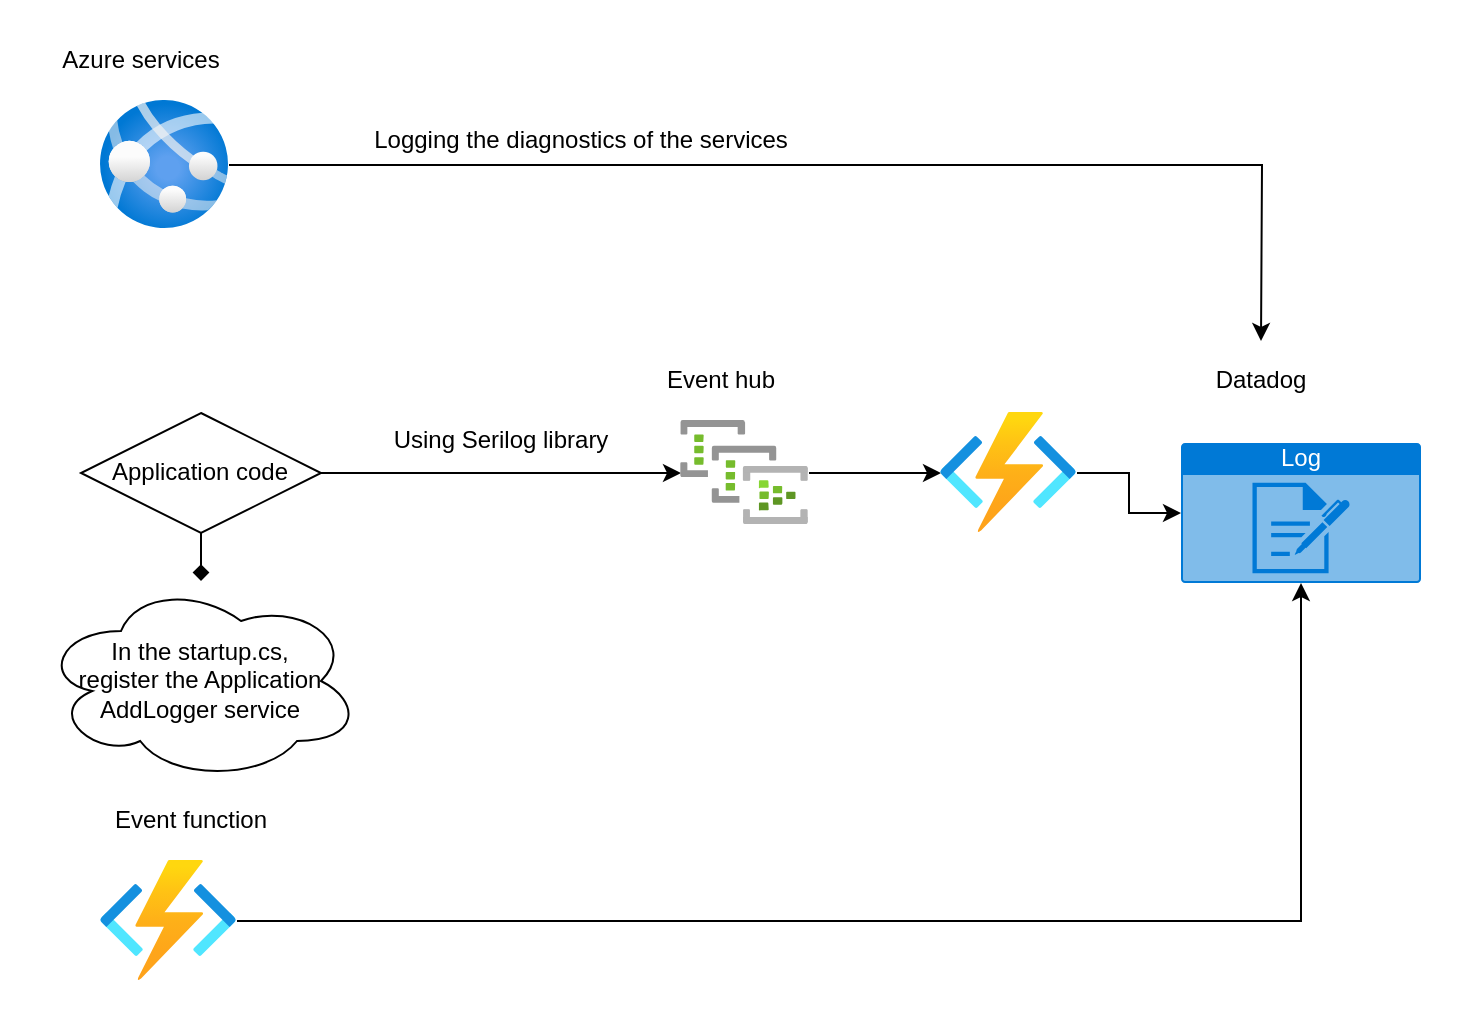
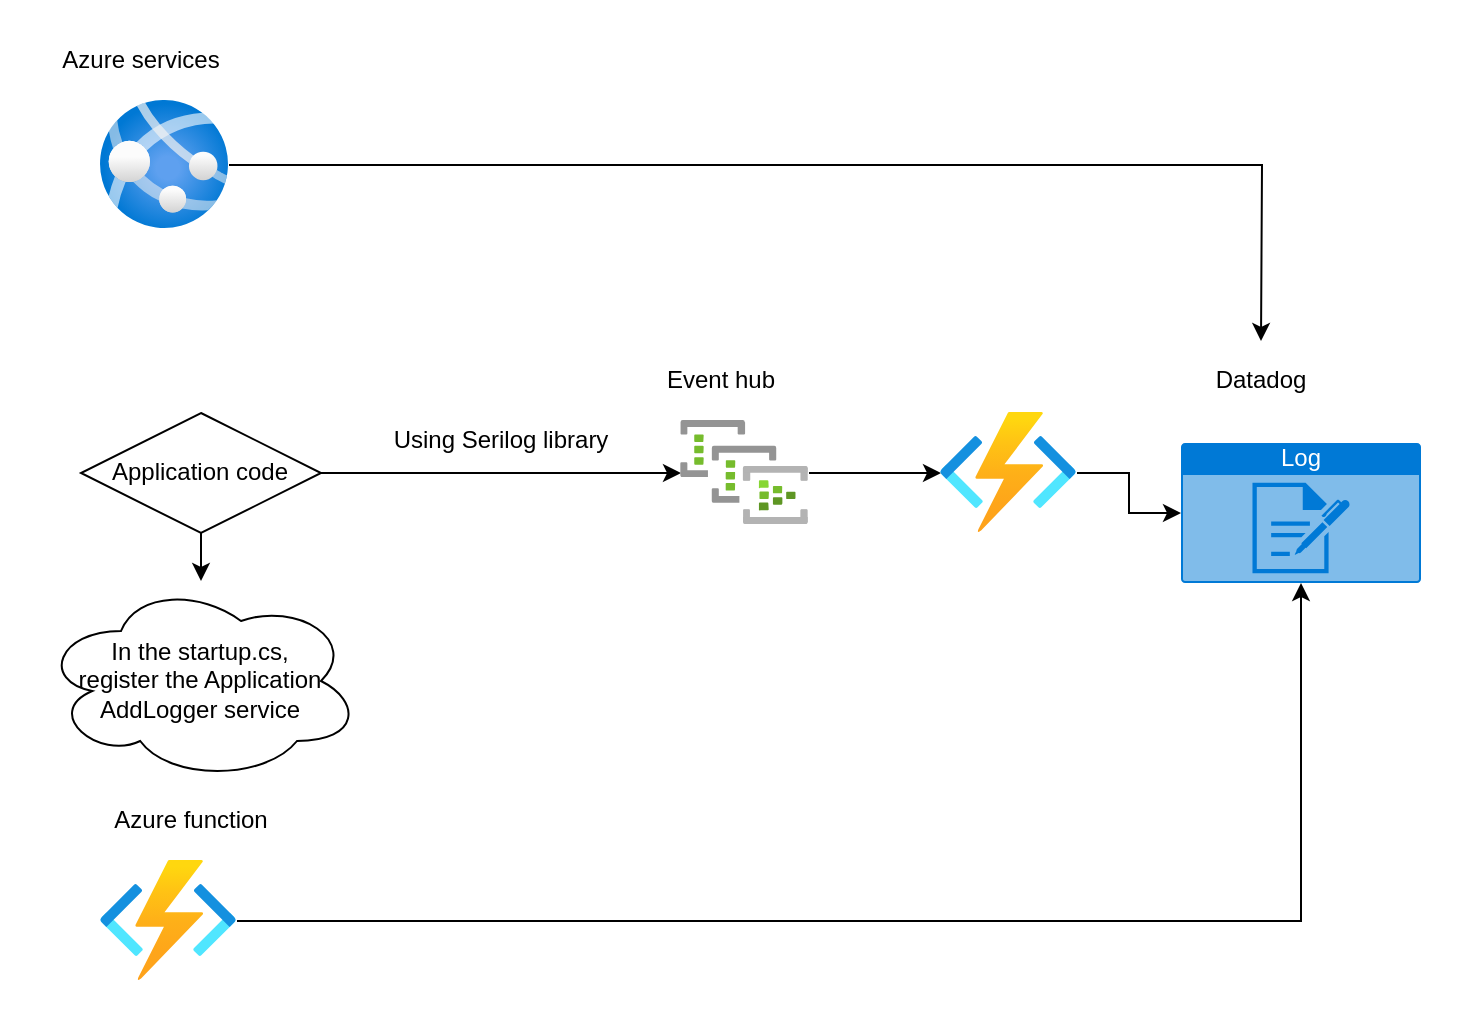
node "Logging the diagnostics of the services": removed
edge "Application code" -> "In the startup.cs, register the Application AddLogger service": arrowhead diamond -> classic
node "Event function": label "Event function" -> "Azure function"
